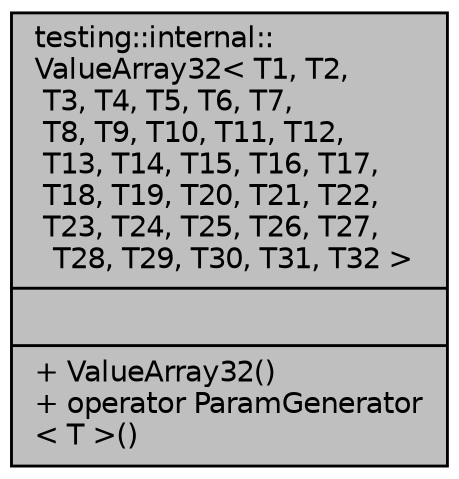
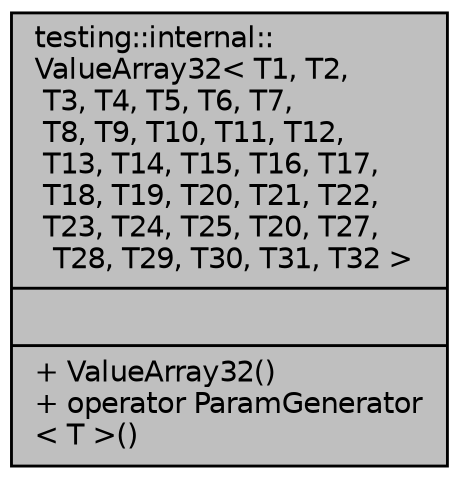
node "testing::internal::": text "T23, T24, T25, T26, T27," -> "T23, T24, T25, T20, T27,"
